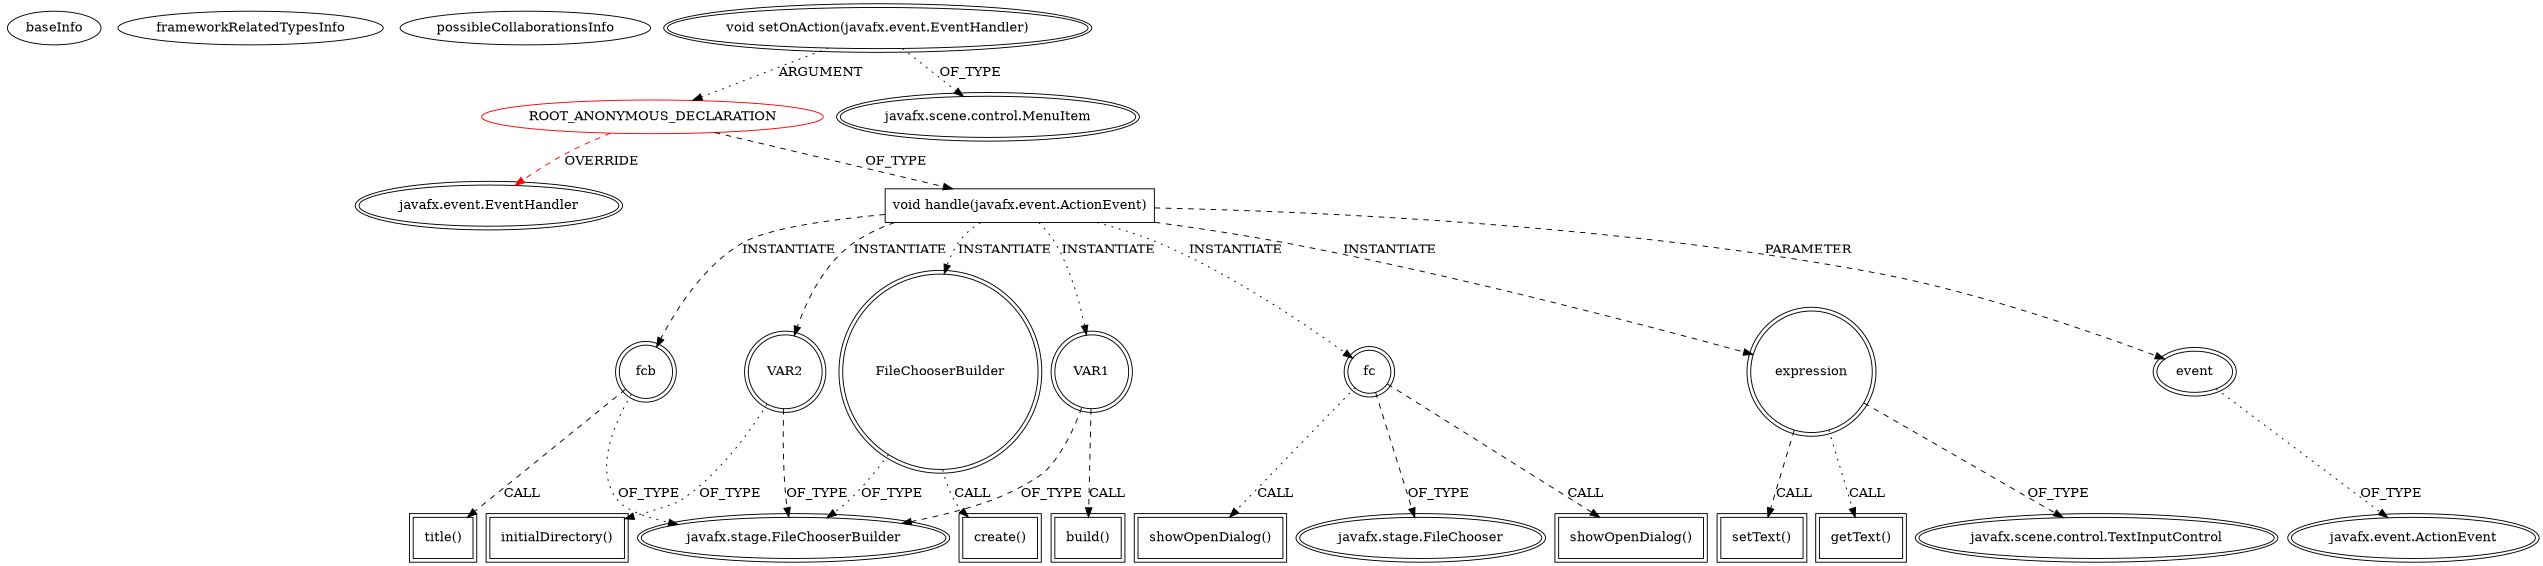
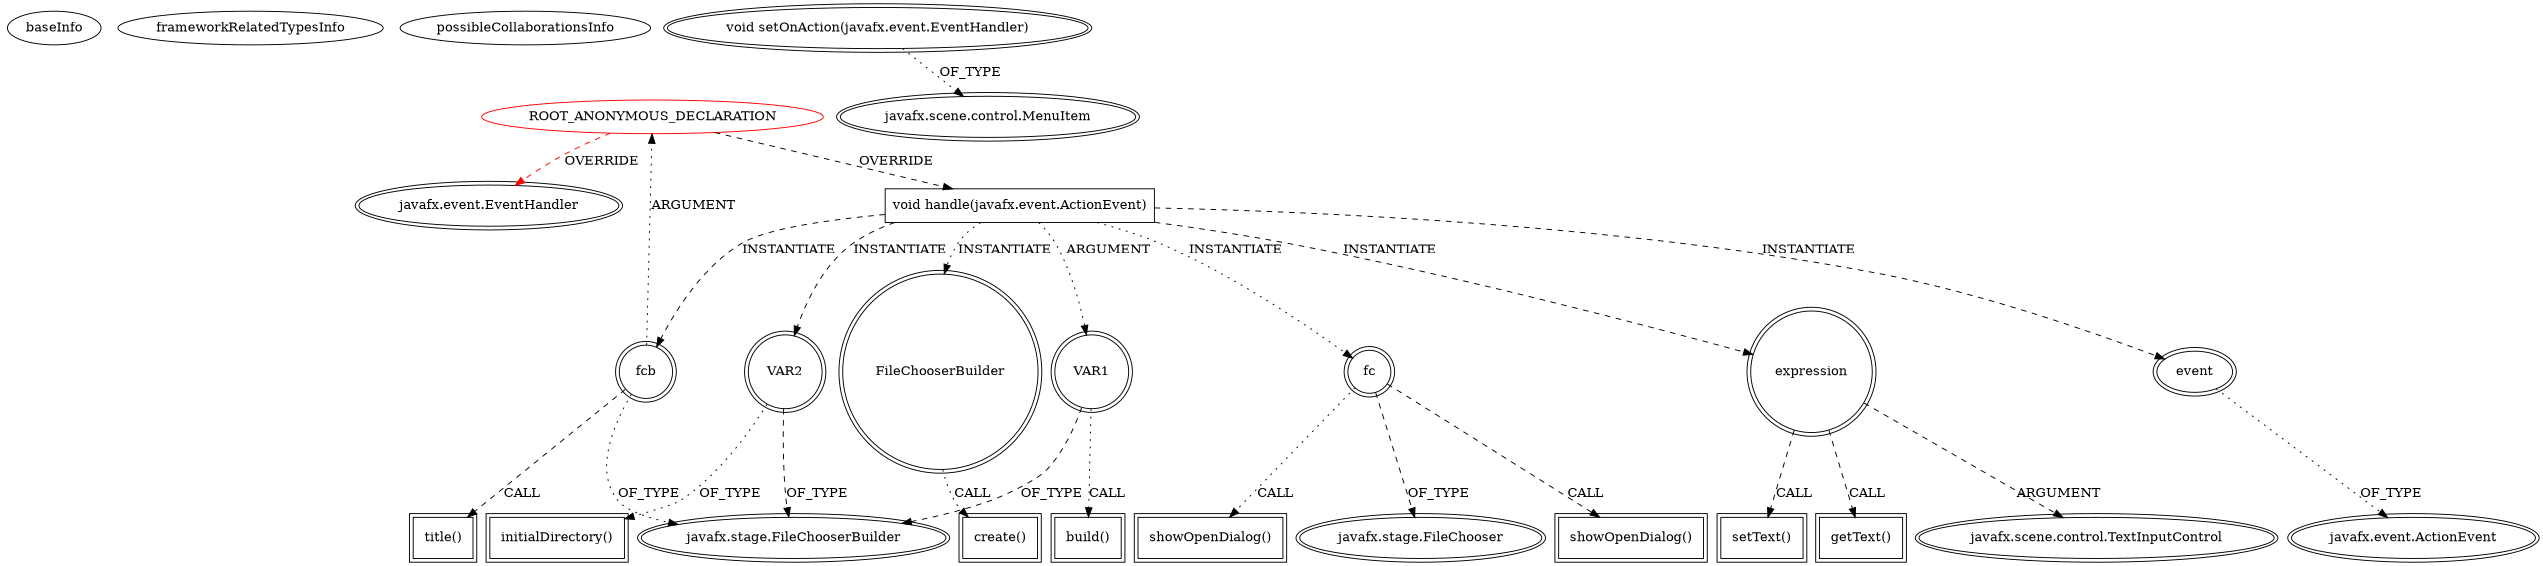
edge "void setOnAction(javafx.event.EventHandler)" -> "ROOT_ANONYMOUS_DECLARATION": now "fcb" -> "ROOT_ANONYMOUS_DECLARATION"
edge "ROOT_ANONYMOUS_DECLARATION" -> "void handle(javafx.event.ActionEvent)": label "OF_TYPE" -> "OVERRIDE"
edge "void handle(javafx.event.ActionEvent)" -> "VAR1": label "INSTANTIATE" -> "ARGUMENT"
edge "void handle(javafx.event.ActionEvent)" -> "event": label "PARAMETER" -> "INSTANTIATE"
edge "VAR1" -> "build()": style dashed -> dotted
edge "expression" -> "getText()": style dotted -> dashed
edge "FileChooserBuilder" -> "javafx.stage.FileChooserBuilder": removed, label "OF_TYPE"
edge "expression" -> "javafx.scene.control.TextInputControl": label "OF_TYPE" -> "ARGUMENT"
